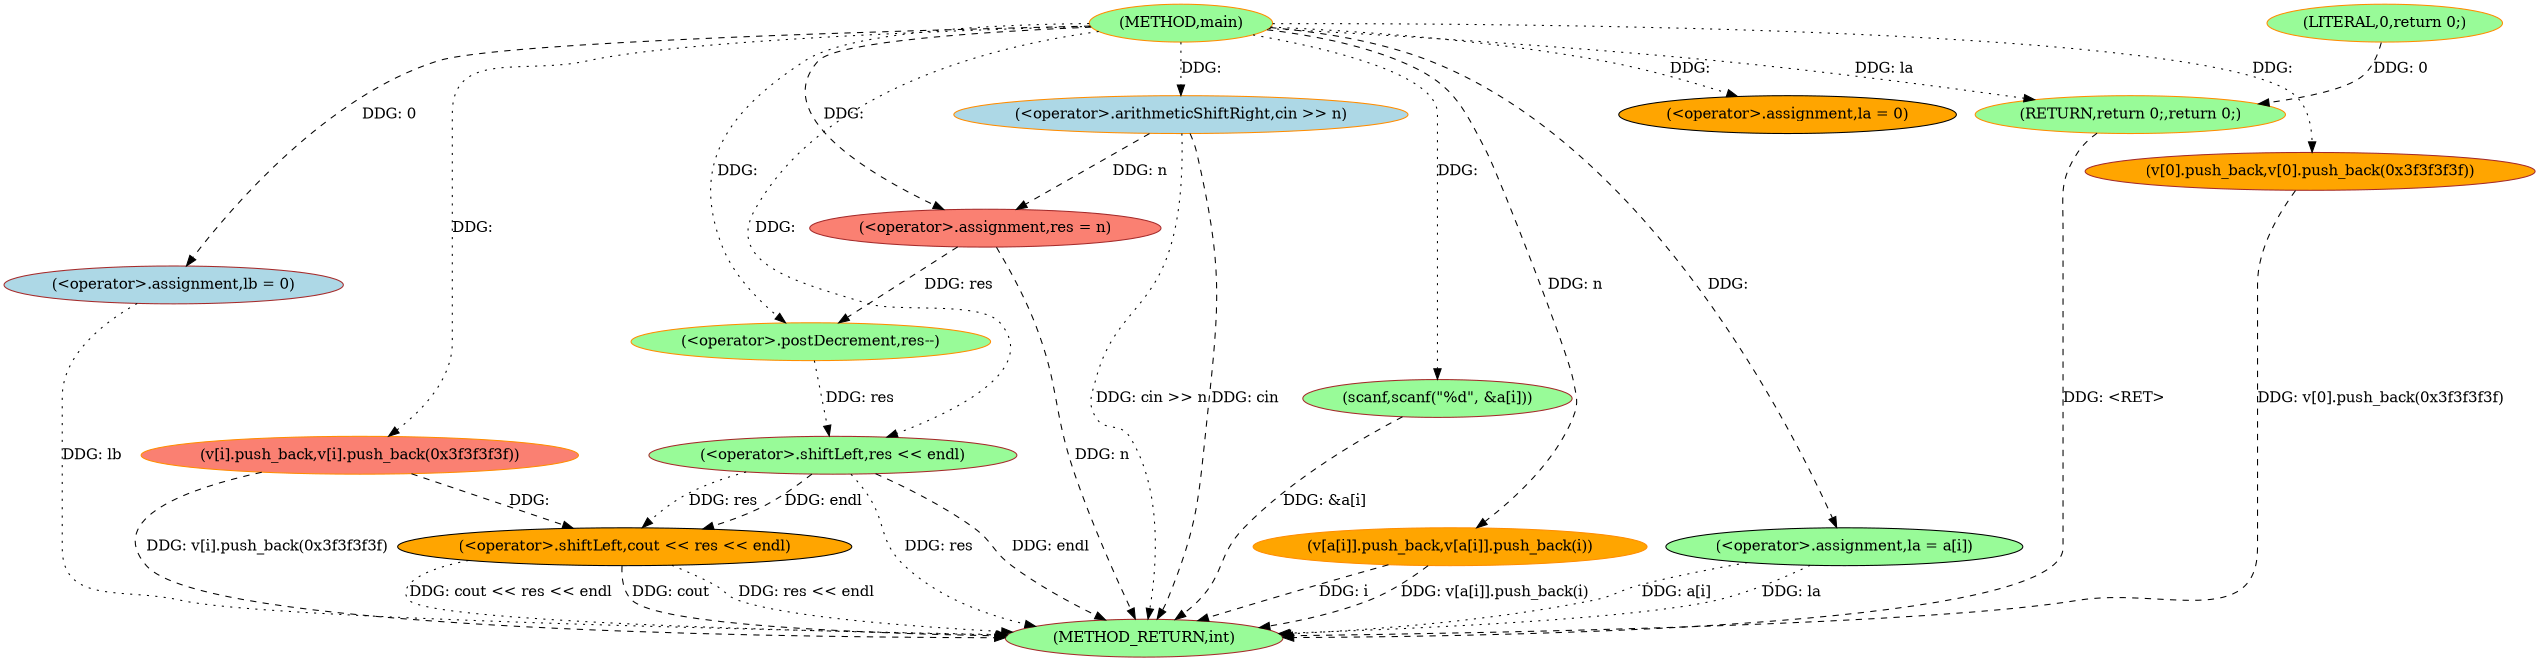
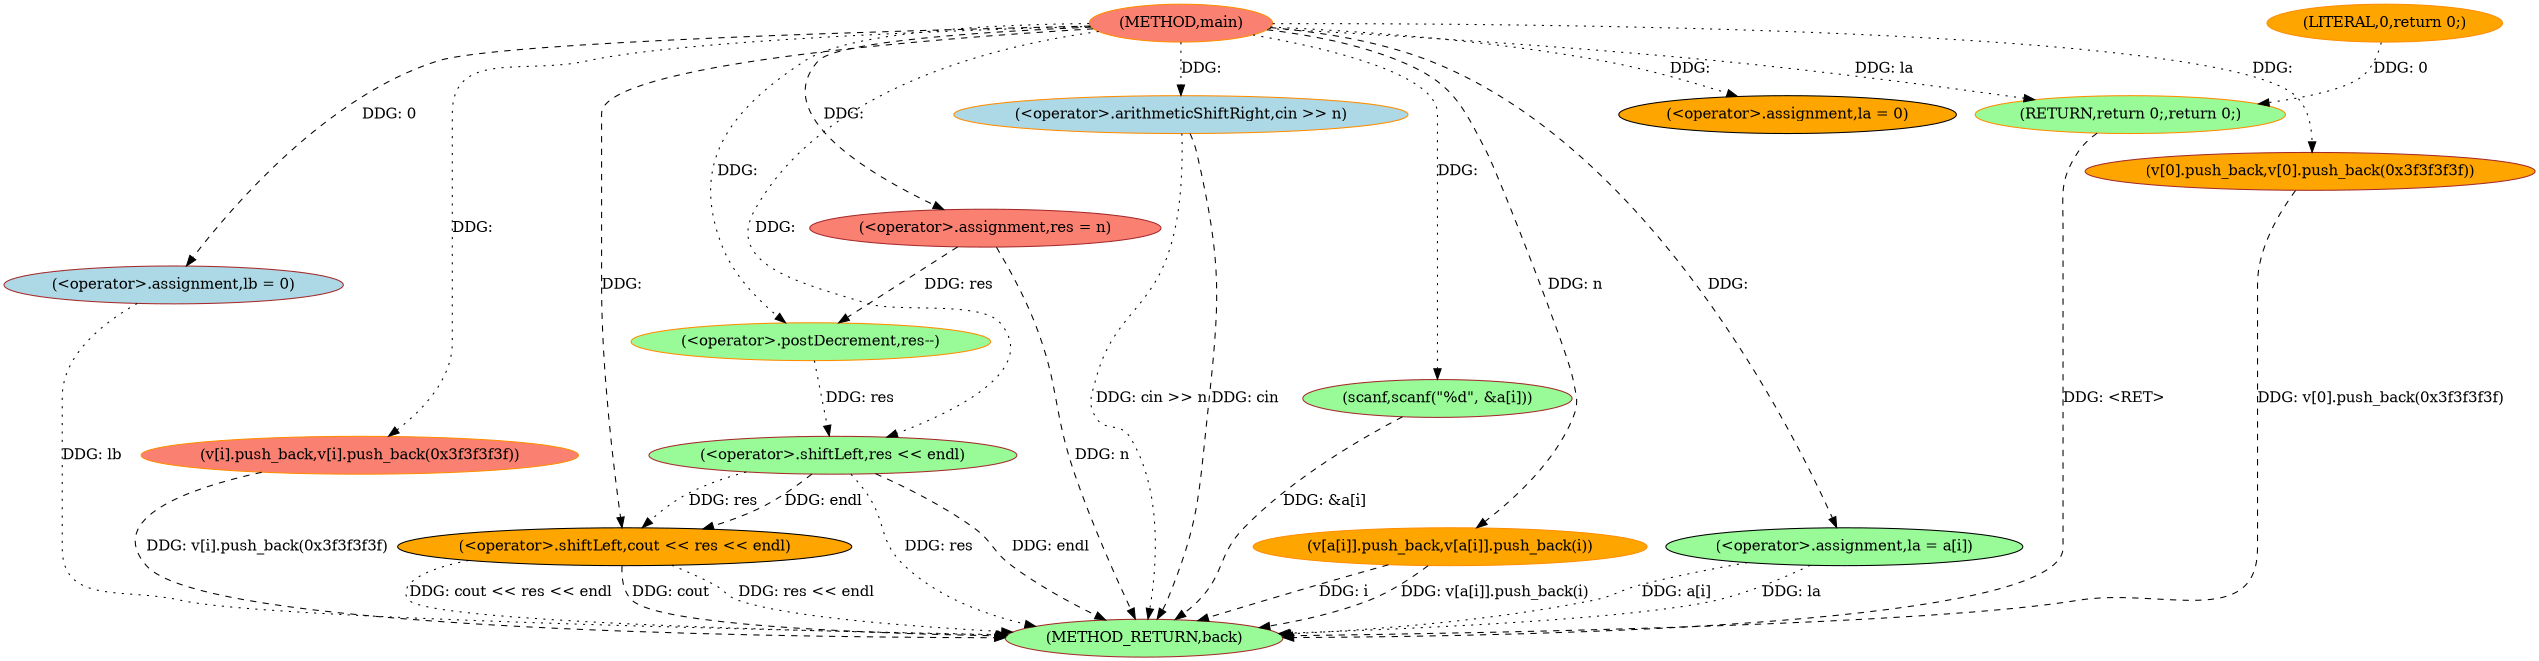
node "(METHOD,main)": fillcolor palegreen -> salmon
node "(LITERAL,0,return 0;)": fillcolor palegreen -> orange
edge "(LITERAL,0,return 0;)" -> "(RETURN,return 0;,return 0;)": style dashed -> dotted
edge "(<operator>.arithmeticShiftRight,cin >> n)" -> "(<operator>.assignment,res = n)": removed, label "DDG: n"
edge "(v[i].push_back,v[i].push_back(0x3f3f3f3f))" -> "(<operator>.shiftLeft,cout << res << endl)": now "(METHOD,main)" -> "(<operator>.shiftLeft,cout << res << endl)"
node "(METHOD_RETURN,int)": label "(METHOD_RETURN,int)" -> "(METHOD_RETURN,back)"
